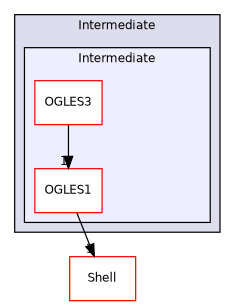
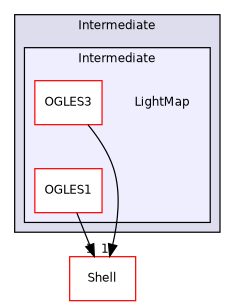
node "LightMap": added
edge "OGLES3" -> "OGLES1": now "OGLES3" -> "Shell"
